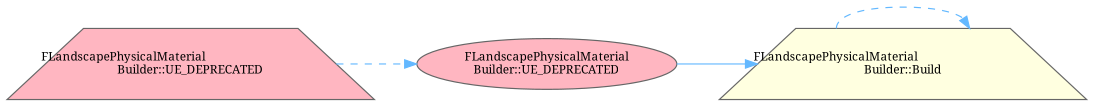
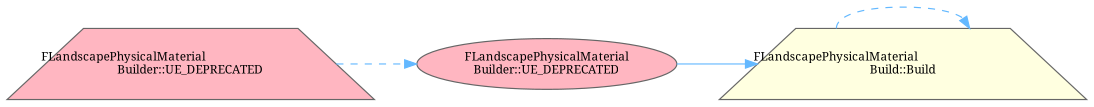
node "FLandscapePhysicalMaterial Builder::Build": label "FLandscapePhysicalMaterial Builder::Build" -> "FLandscapePhysicalMaterial Build::Build"
